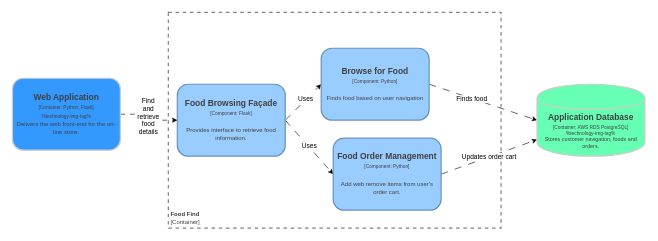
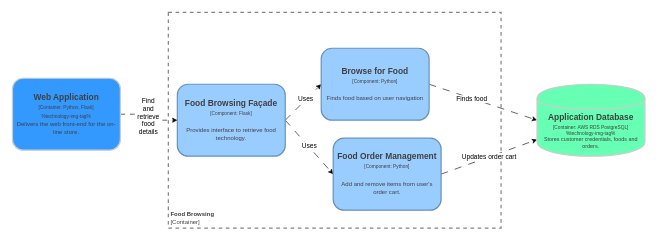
node "Food Browsing Façade [Component: Flask] Provides interface to retrieve food information.": label "Food Browsing Façade [Component: Flask] Provides interface to retrieve food information." -> "Food Browsing Façade [Component: Flask] Provides interface to retrieve food technology."
node "Application Database [Container: AWS RDS PostgreSQL] %technology-img-tag% Stores customer navigation, foods and orders.": label "Application Database [Container: AWS RDS PostgreSQL] %technology-img-tag% Stores customer navigation, foods and orders." -> "Application Database [Container: AWS RDS PostgreSQL] %technology-img-tag% Stores customer credentials, foods and orders."
node "Food Order Management [Component: Python] Add web remove items from user's order cart.": label "Food Order Management [Component: Python] Add web remove items from user's order cart." -> "Food Order Management [Component: Python] Add and remove items from user's order cart."
node "Food Find[Container]": label "Food Find[Container]" -> "Food Browsing[Container]"
